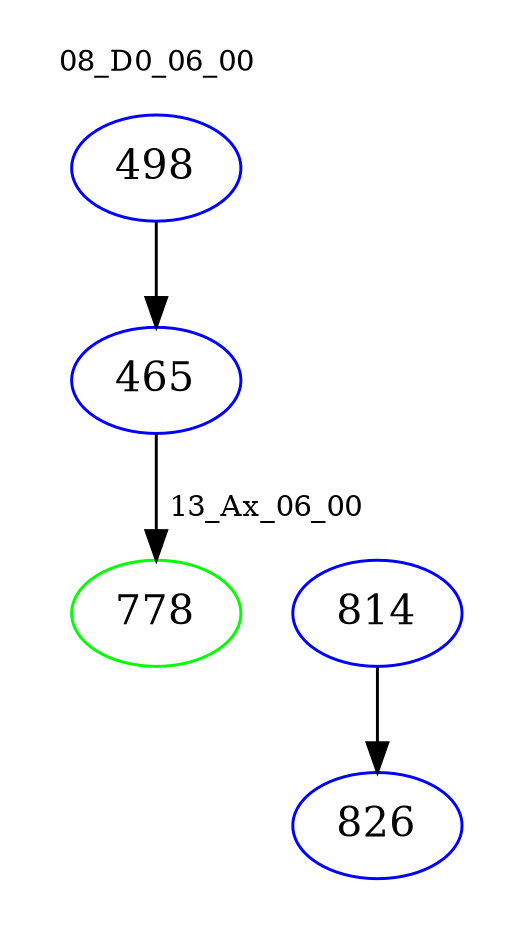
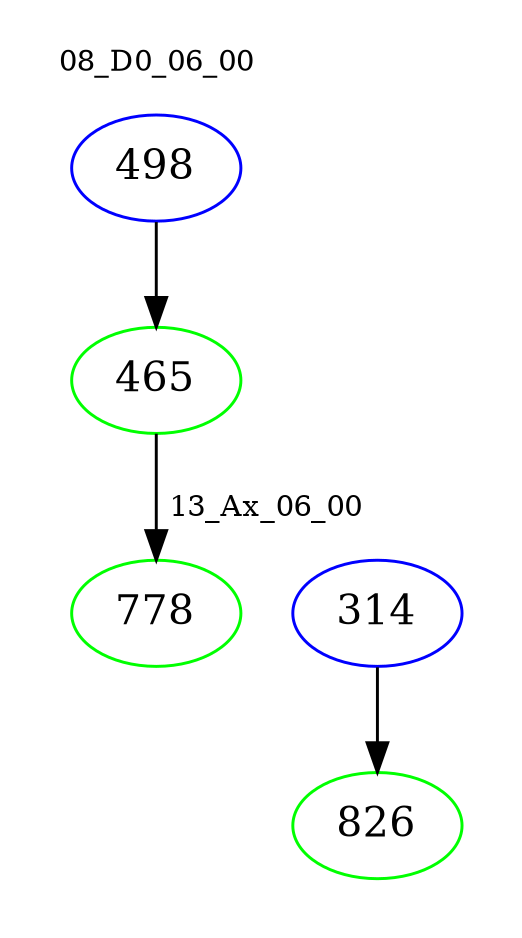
node "465": color blue -> green
node "814": label "814" -> "314"
node "826": color blue -> green
